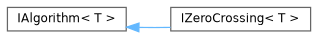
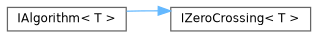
edge "IZeroCrossing< T >" -> "IAlgorithm< T >": reversed
